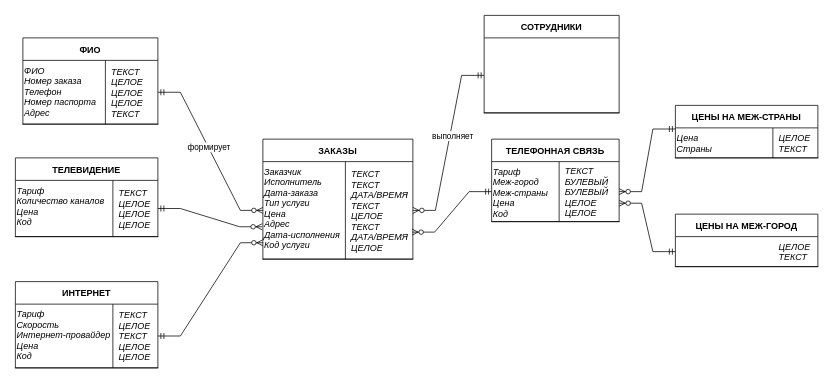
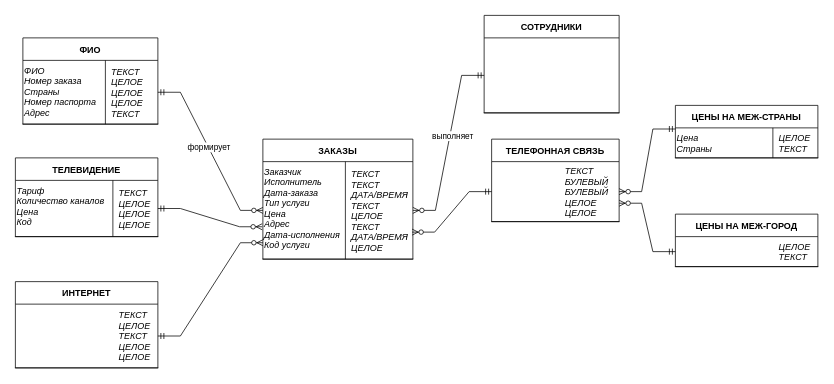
node "ФИО Номер заказа Телефон Номер паспорта Адрес": label "ФИО Номер заказа Телефон Номер паспорта Адрес" -> "ФИО Номер заказа Страны Номер паспорта Адрес"
node "Тариф Меж-город Меж-страны Цена Код": removed
node "Тариф Скорость Интернет-провайдер Цена Код": removed
